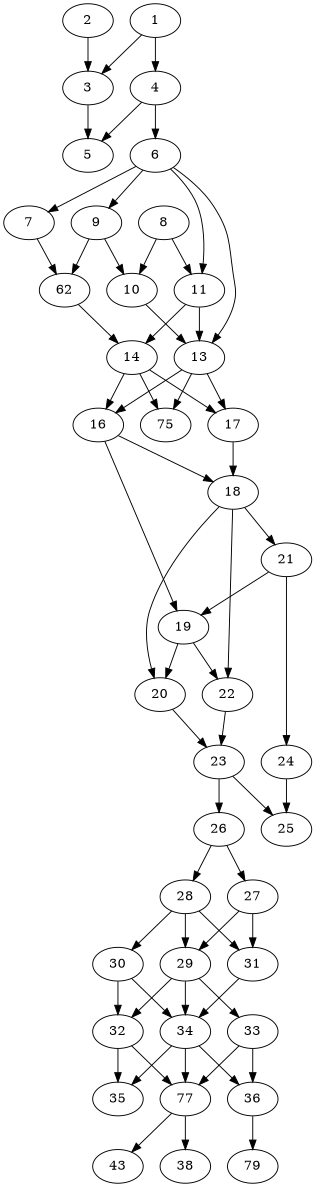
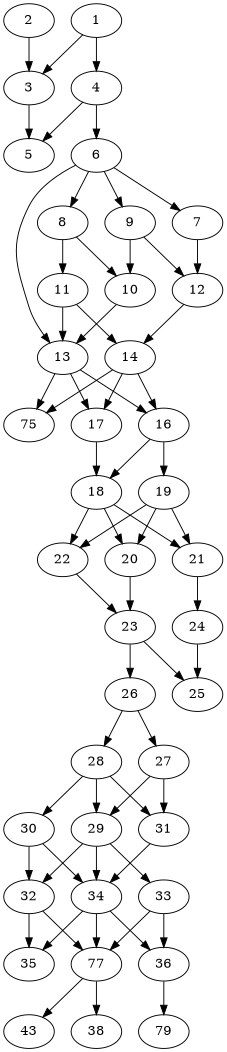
edge "6" -> "11": now "6" -> "8"
node "62": label "62" -> "12"
edge "21" -> "19": reversed
